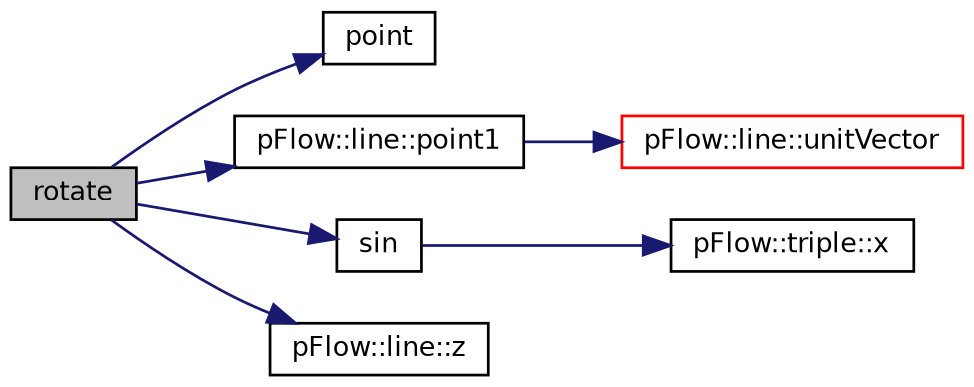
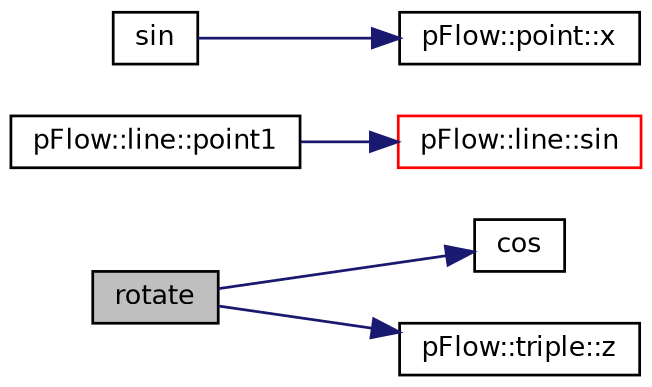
node "point": label "point" -> "cos"
node "pFlow::line::unitVector": label "pFlow::line::unitVector" -> "pFlow::line::sin"
edge "rotate" -> "pFlow::line::point1": removed
edge "rotate" -> "sin": removed
node "pFlow::triple::x": label "pFlow::triple::x" -> "pFlow::point::x"
node "pFlow::line::z": label "pFlow::line::z" -> "pFlow::triple::z"
